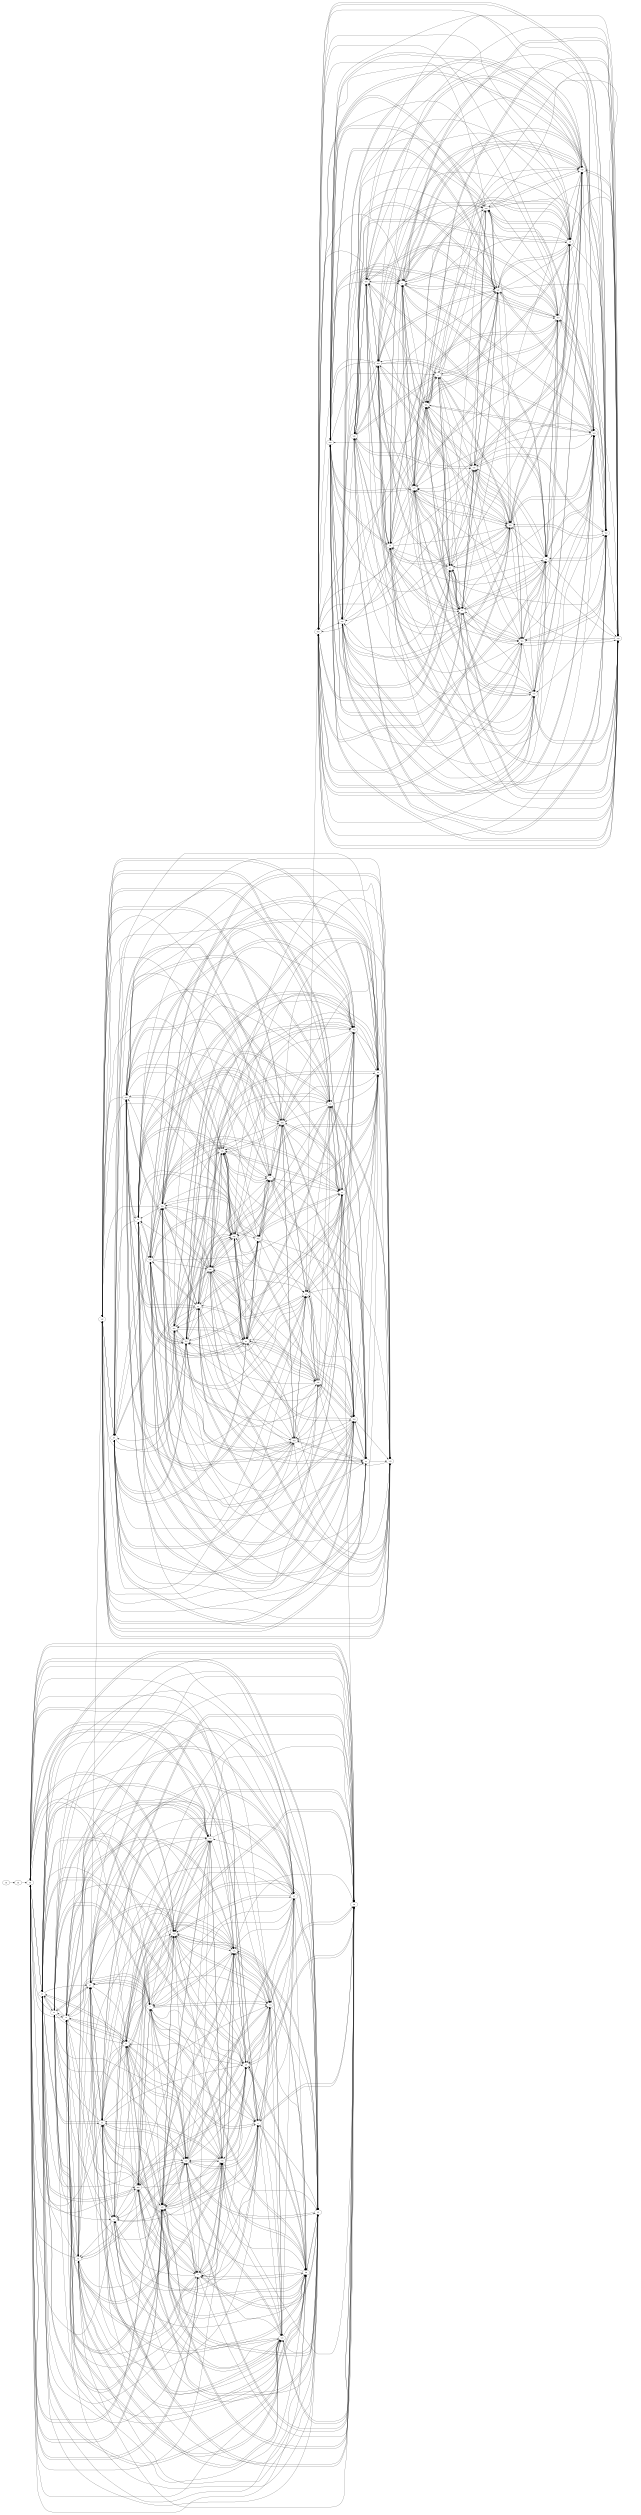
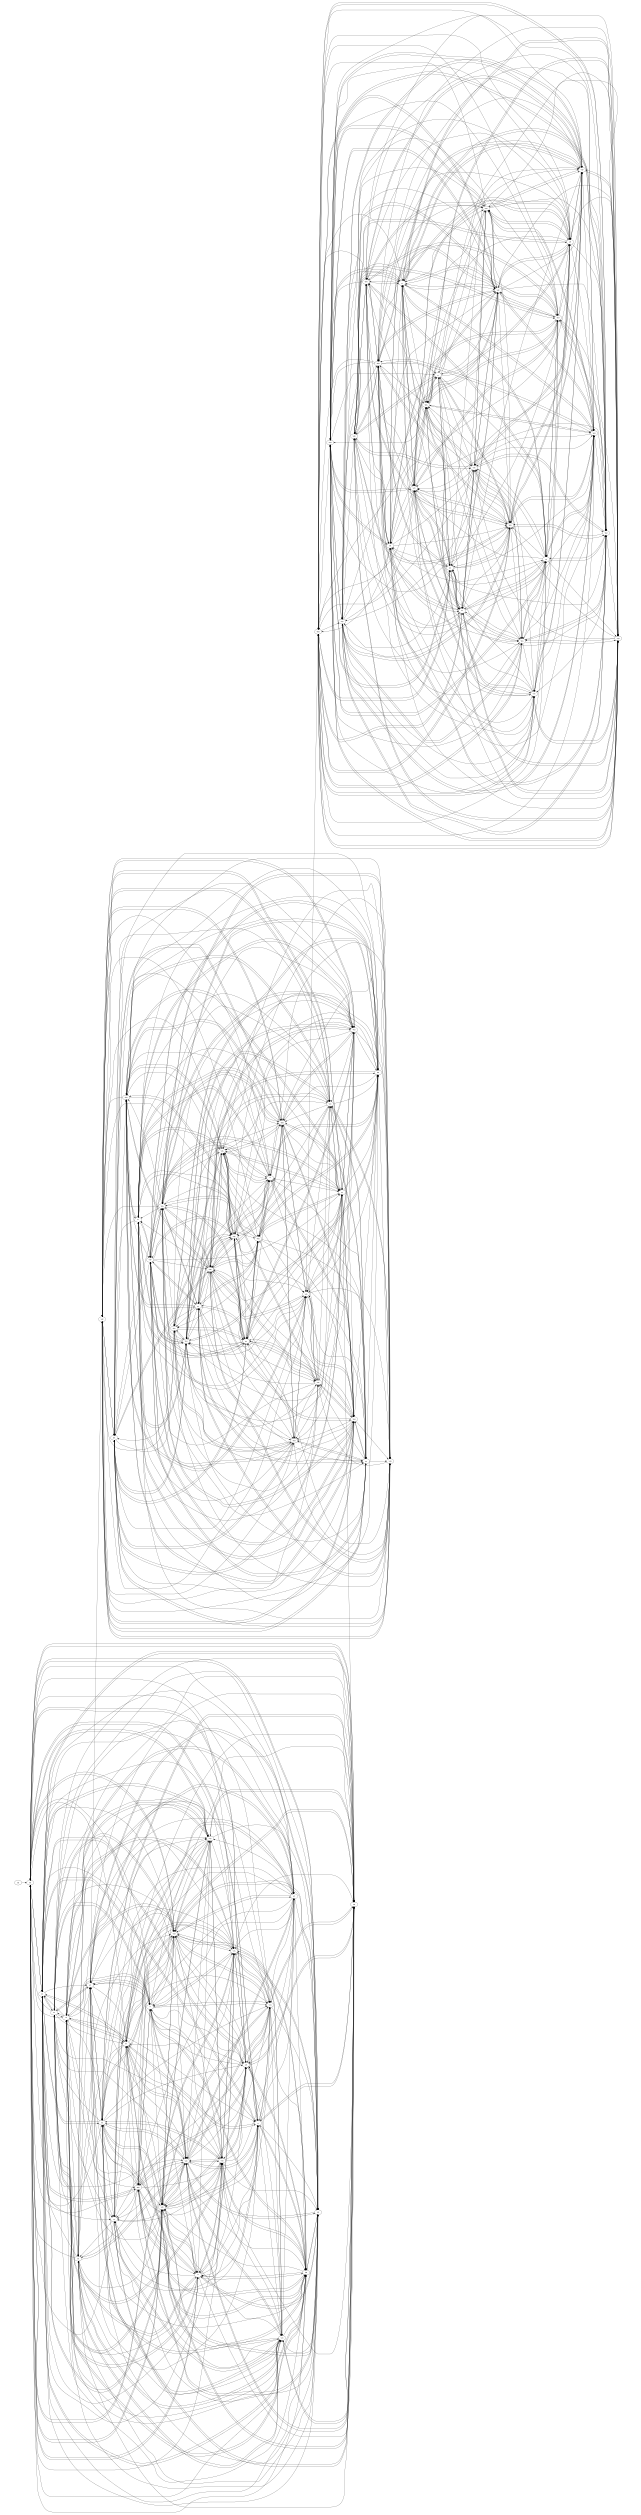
node "v78": removed
edge "v10" -> "v17": added
edge "v20" -> "v24": added
